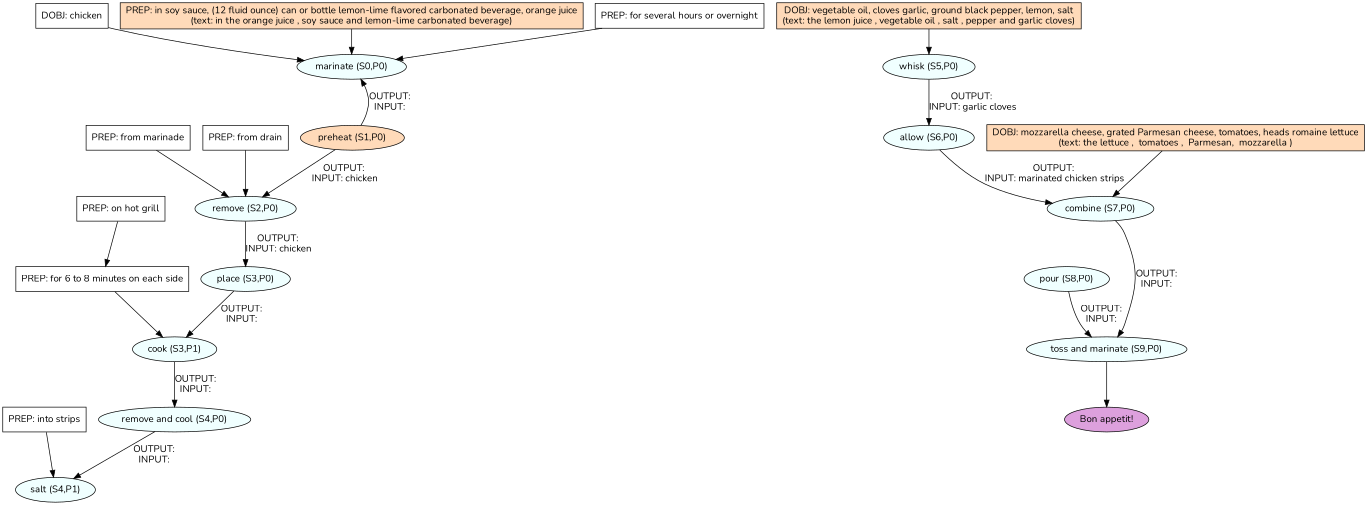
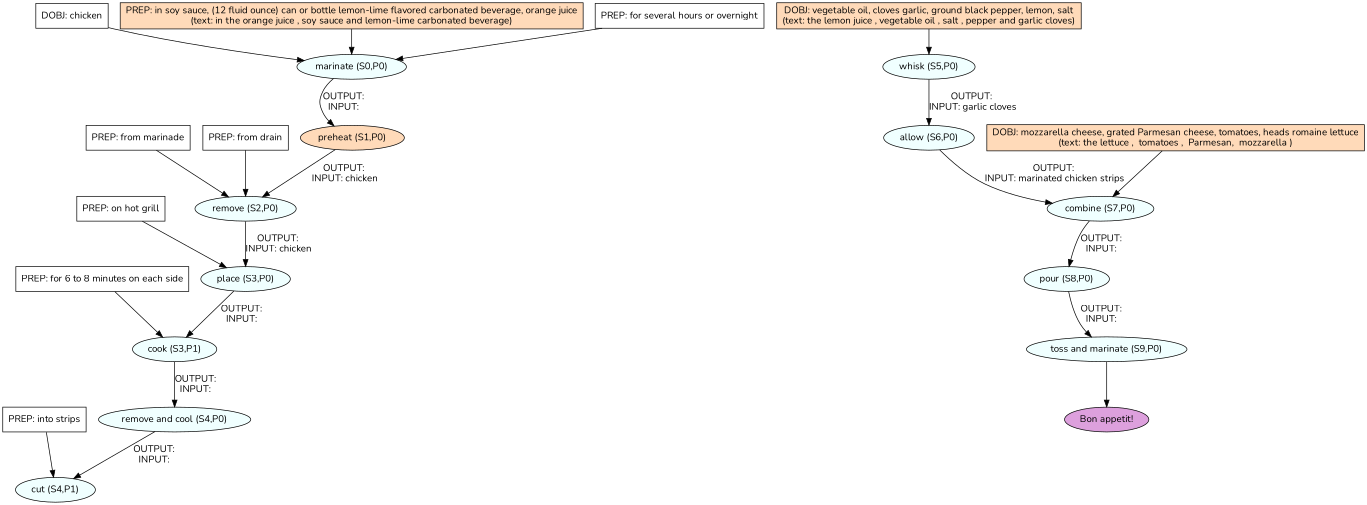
edge "preheat (S1,P0)" -> "marinate (S0,P0)": reversed
edge "PREP: on hot grill" -> "PREP: for 6 to 8 minutes on each side": now "PREP: on hot grill" -> "place (S3,P0)"
edge "combine (S7,P0)" -> "toss and marinate (S9,P0)": now "combine (S7,P0)" -> "pour (S8,P0)"
node "salt (S4,P1)": label "salt (S4,P1)" -> "cut (S4,P1)"
